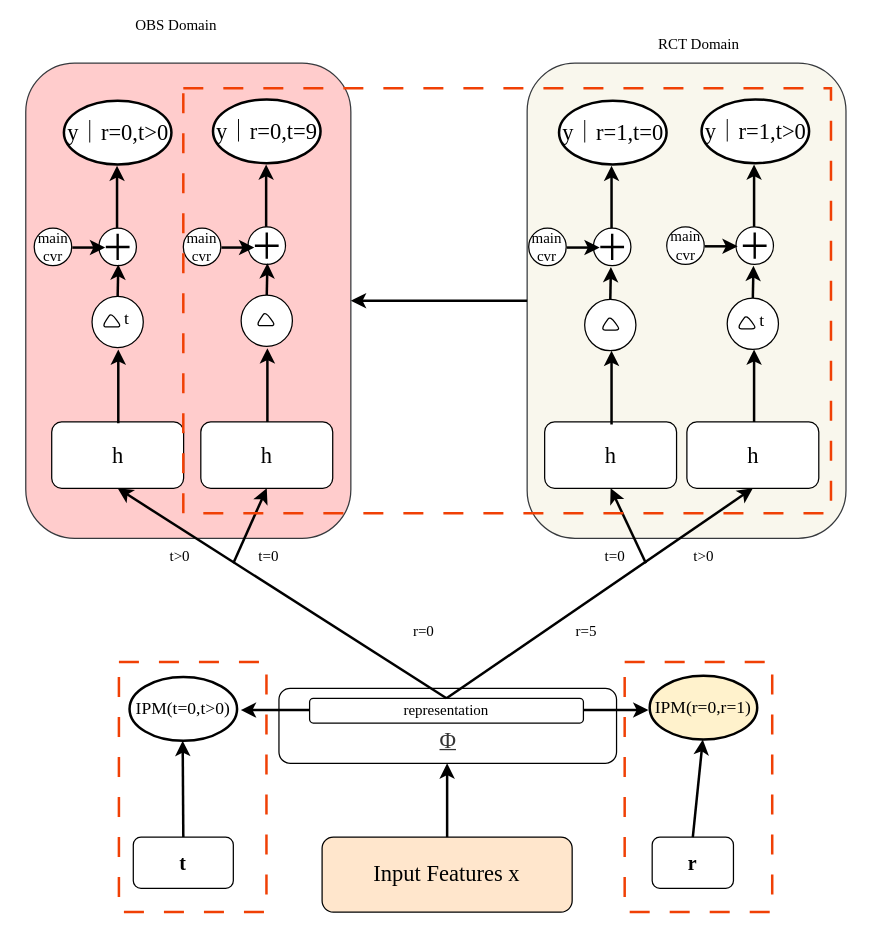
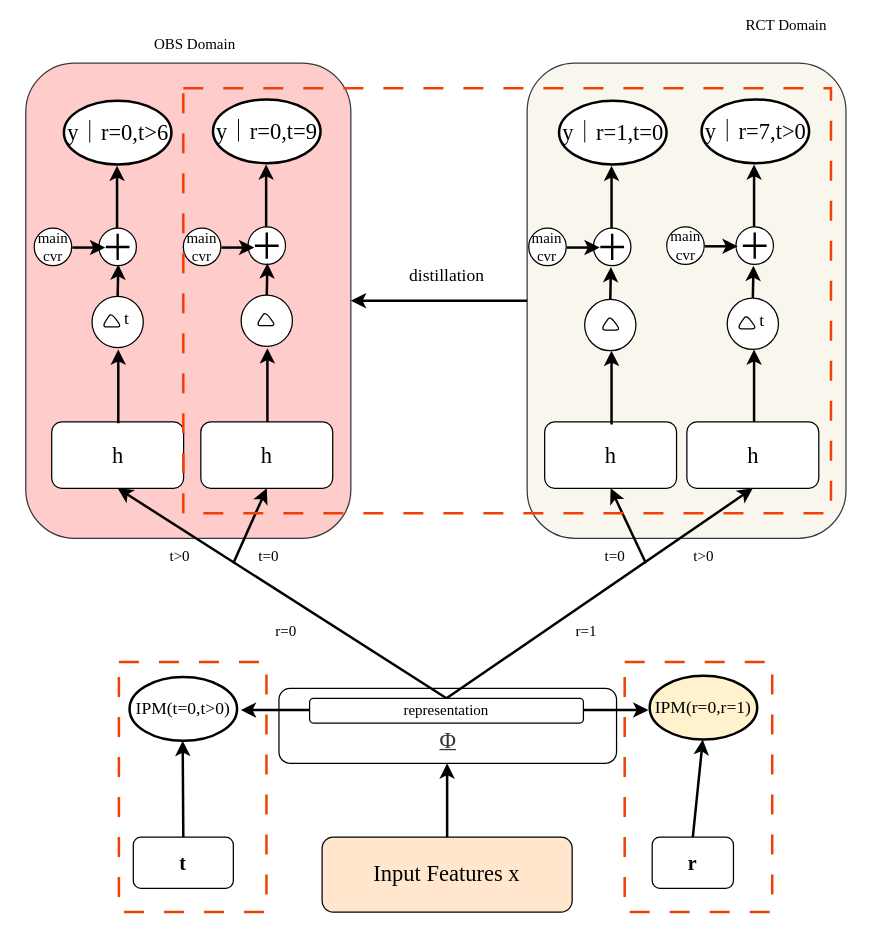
node "OBS Domain": moved (176, 26) -> (195, 44)
node "RCT Domain": moved (699, 44) -> (786, 26)
node "y｜r=1,t>0": label "y｜r=1,t>0" -> "y｜r=7,t>0"
node "y｜r=0,t>0": label "y｜r=0,t>0" -> "y｜r=0,t>6"
node "distillation": added
node "r=0": moved (424, 632) -> (286, 632)
node "r=5": label "r=5" -> "r=1"
